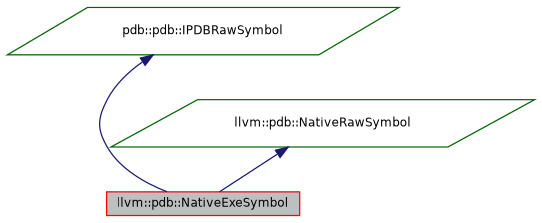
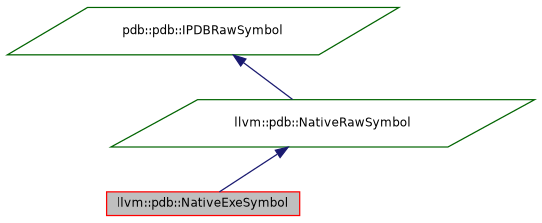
edge "llvm::pdb::NativeExeSymbol" -> "pdb::pdb::IPDBRawSymbol": now "llvm::pdb::NativeRawSymbol" -> "pdb::pdb::IPDBRawSymbol"
